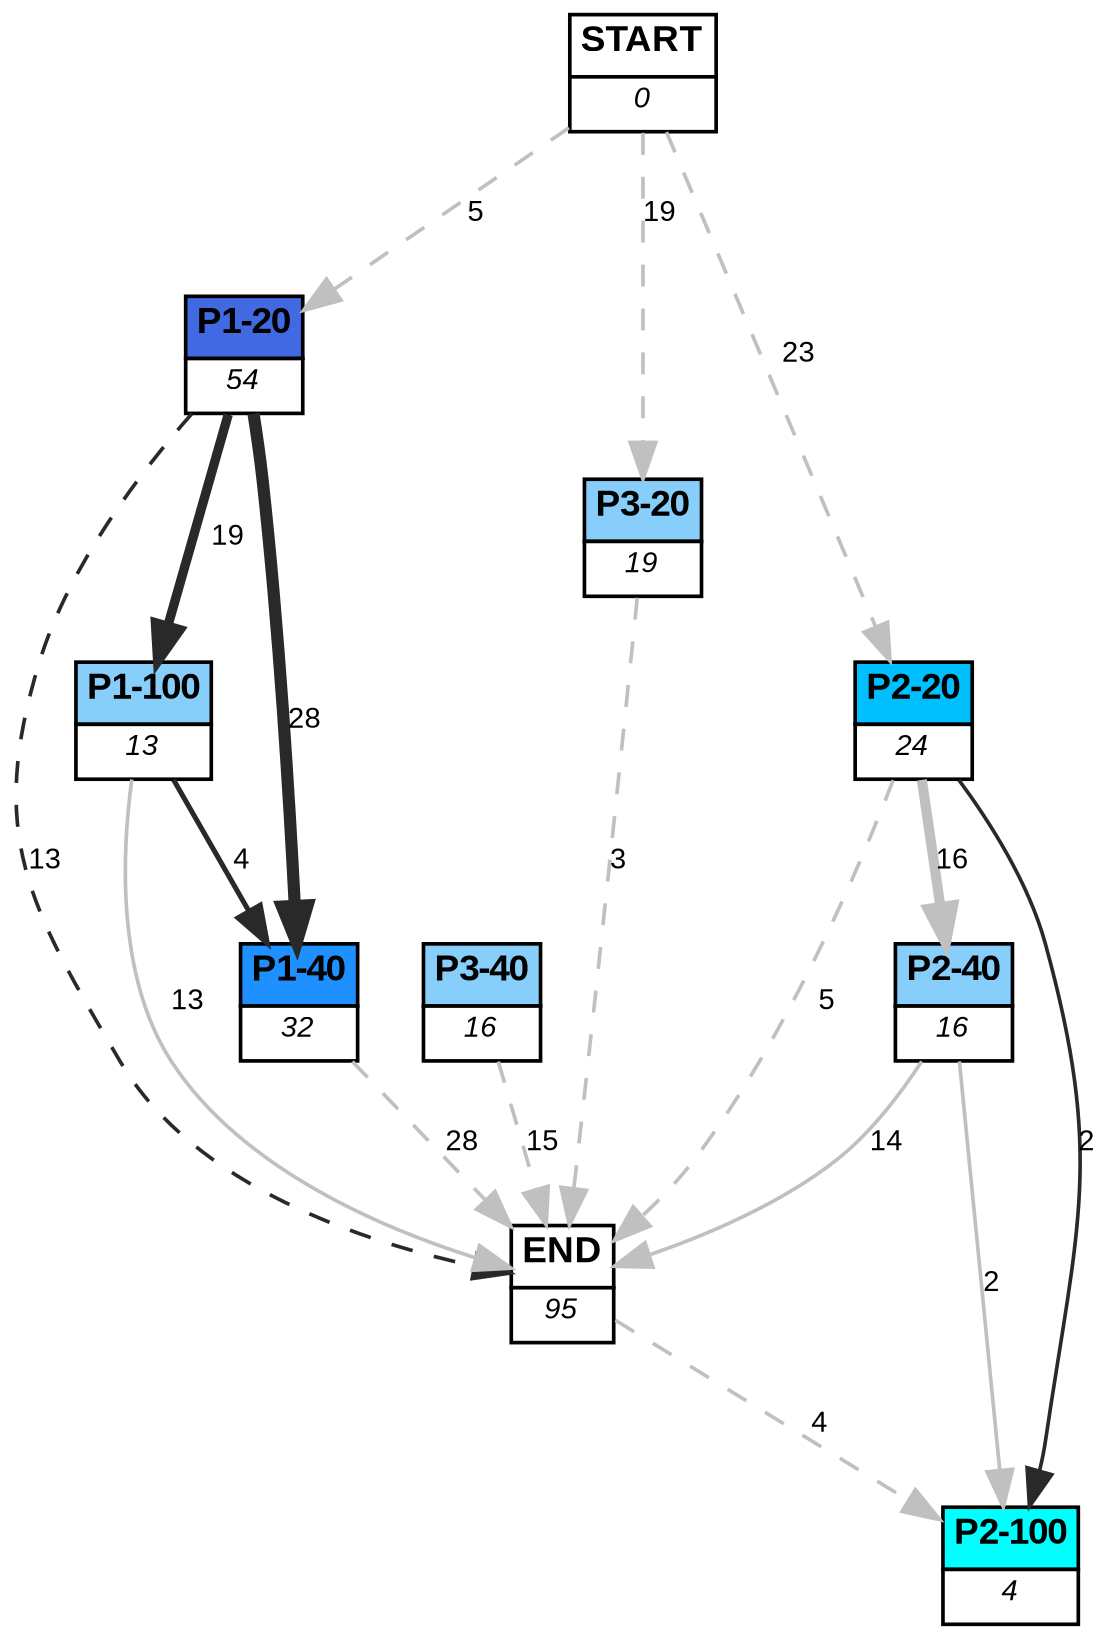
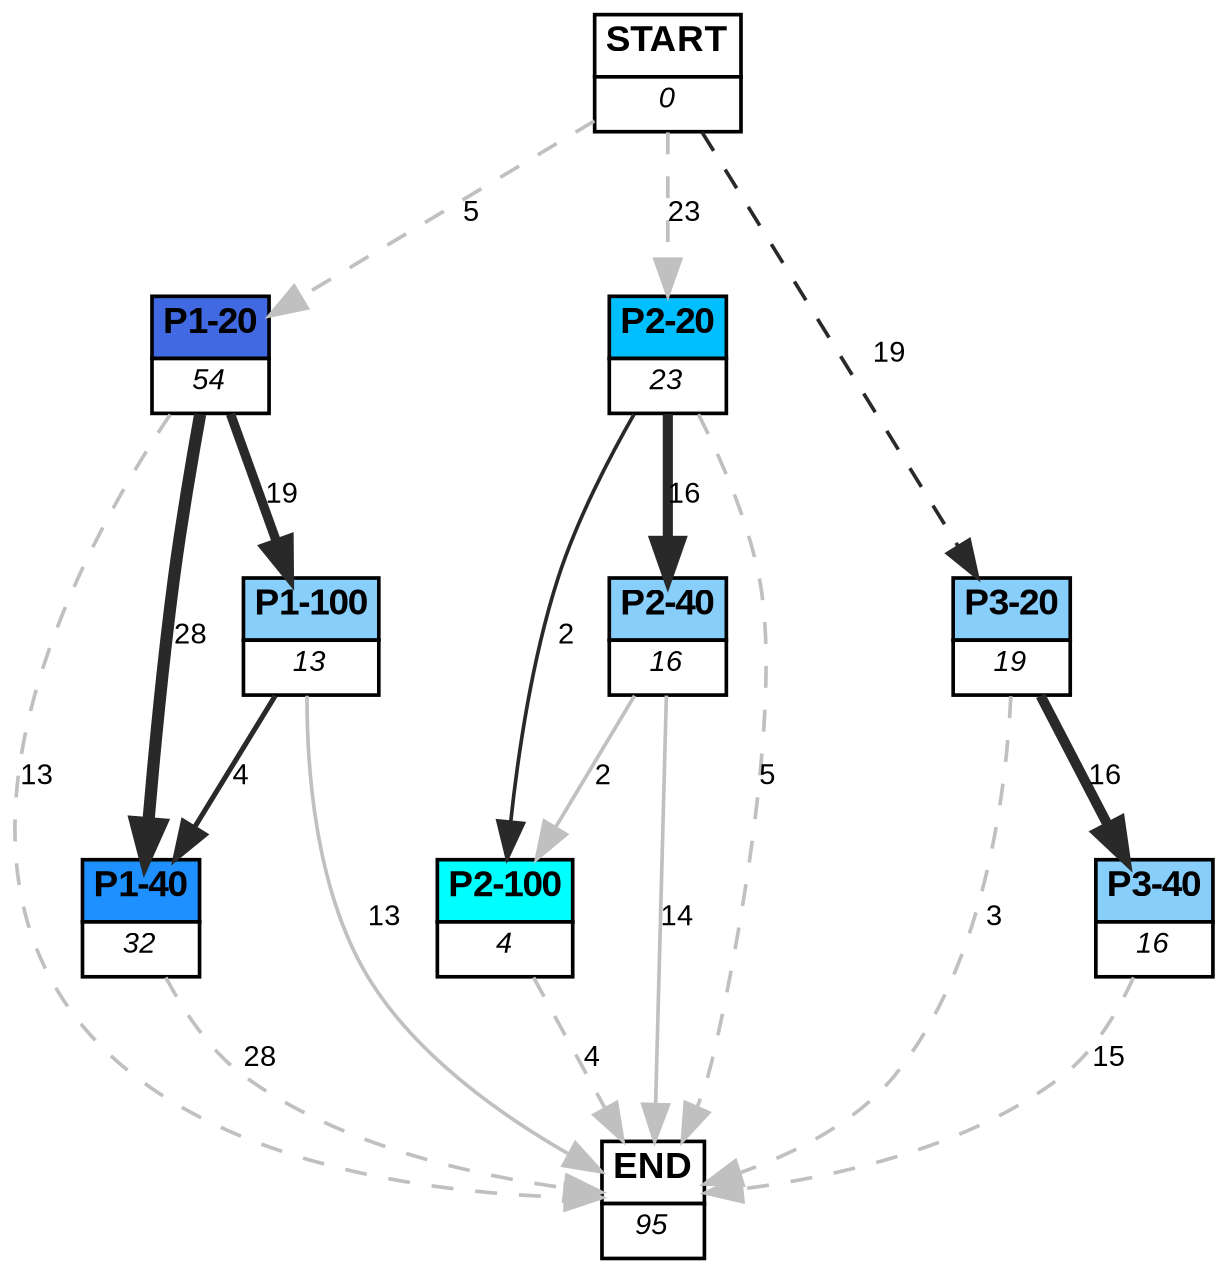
edge "START" -> "P3-20": color grey -> grey16
node "P2-20": text "24" -> "23"
edge "P3-20" -> "P3-40": added, label "16"
edge "P2-20" -> "P2-40": color grey -> grey16
edge "P1-20" -> "END": color grey16 -> grey
edge "END" -> "P2-100": reversed
